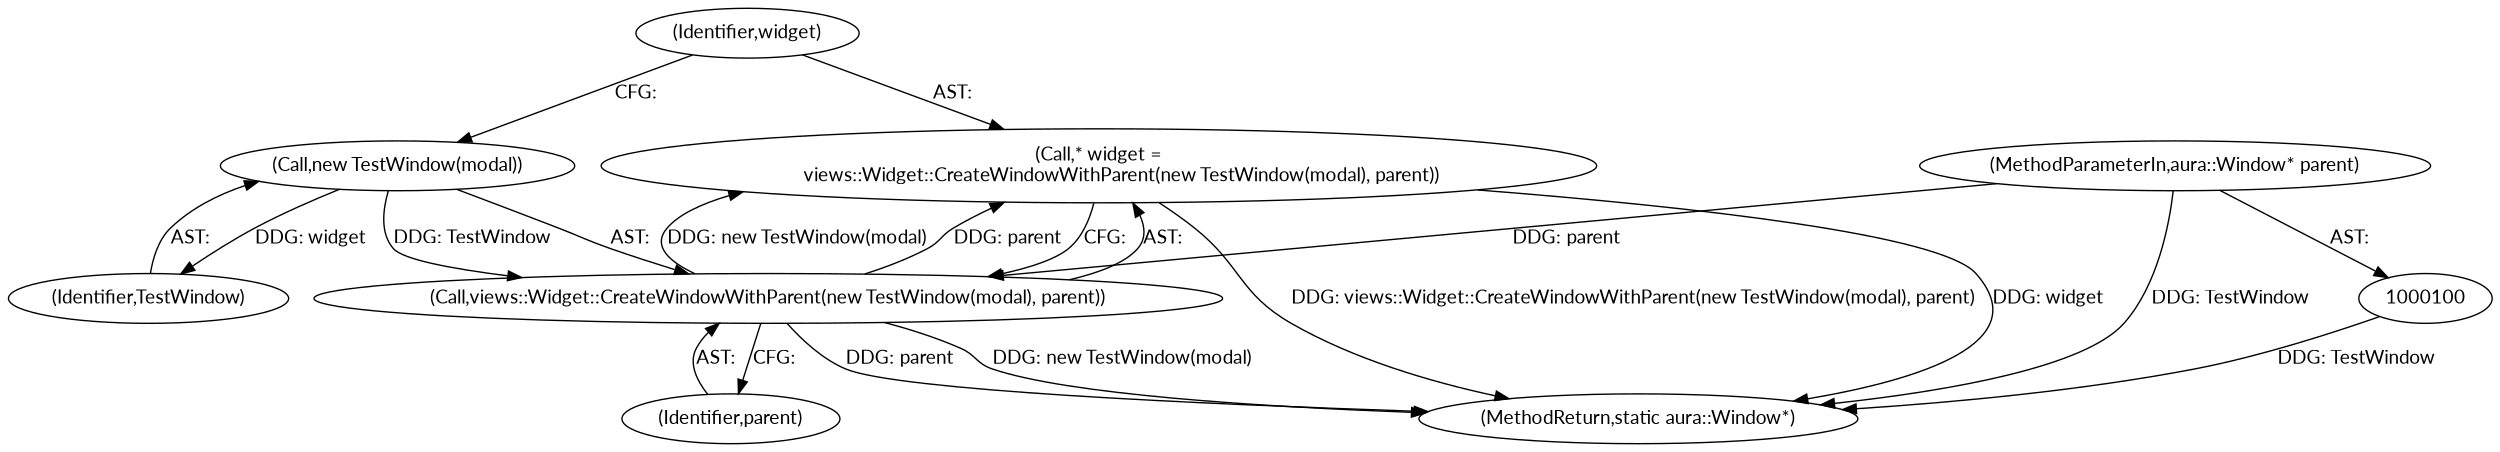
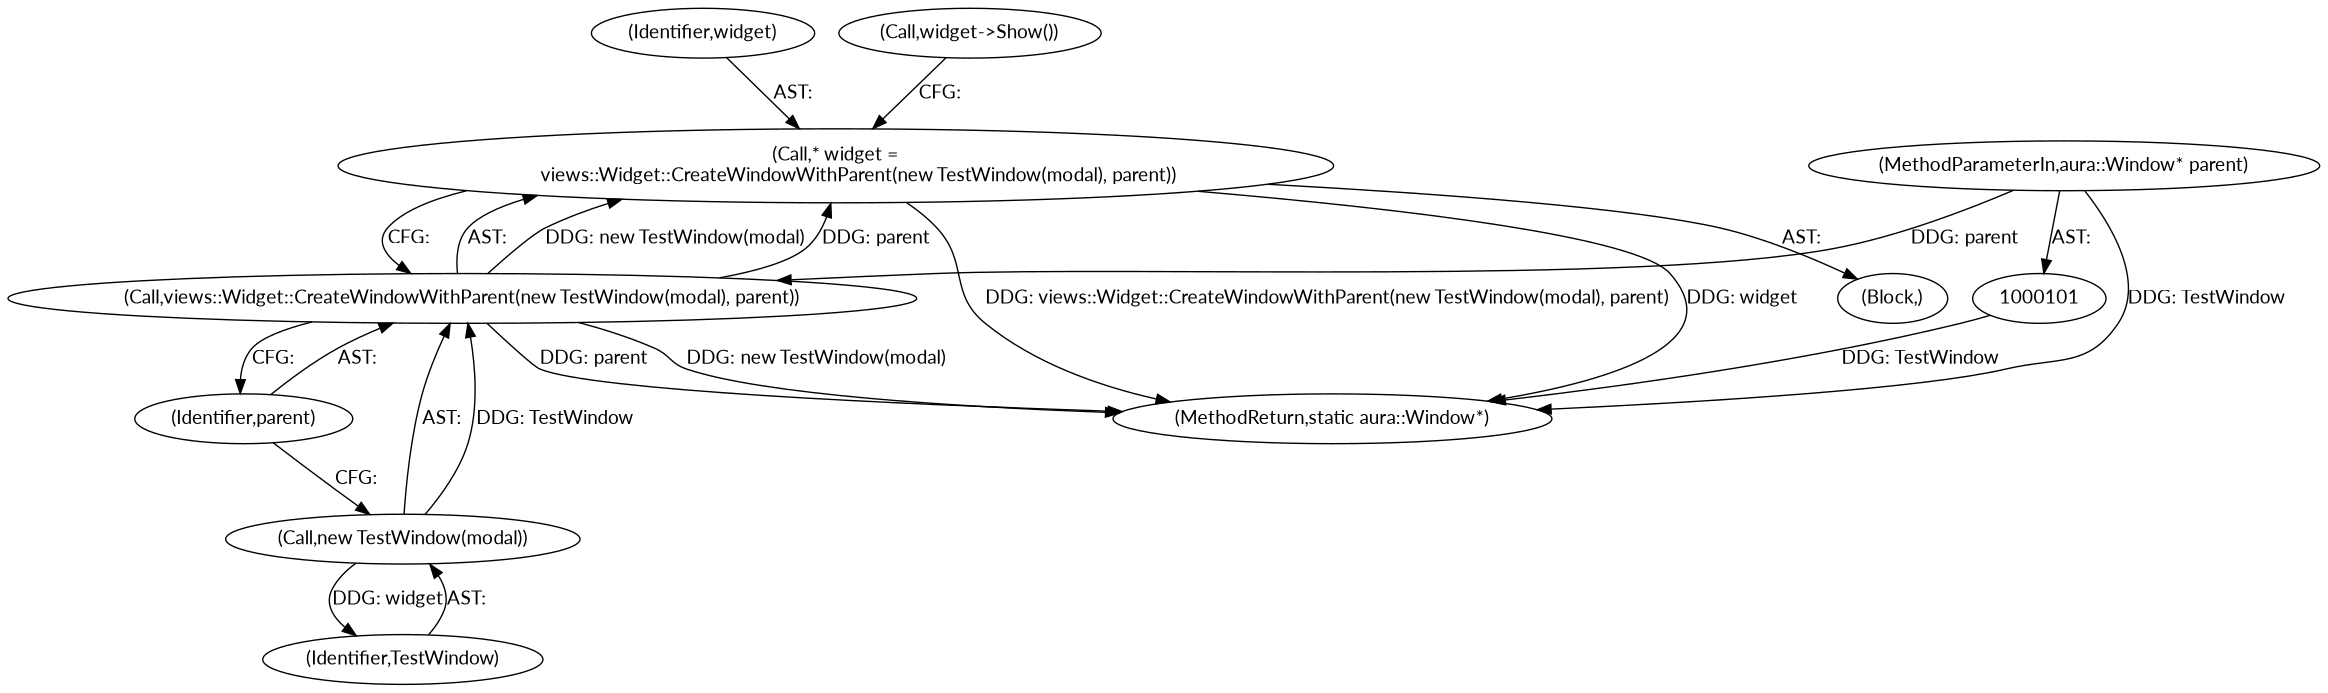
node "(Call,widget->Show())": added
edge "(Identifier,widget)" -> "(Call,new TestWindow(modal))": now "(Identifier,parent)" -> "(Call,new TestWindow(modal))"
node "(Block,)": added
node "1000100": label "1000100" -> "1000101"
